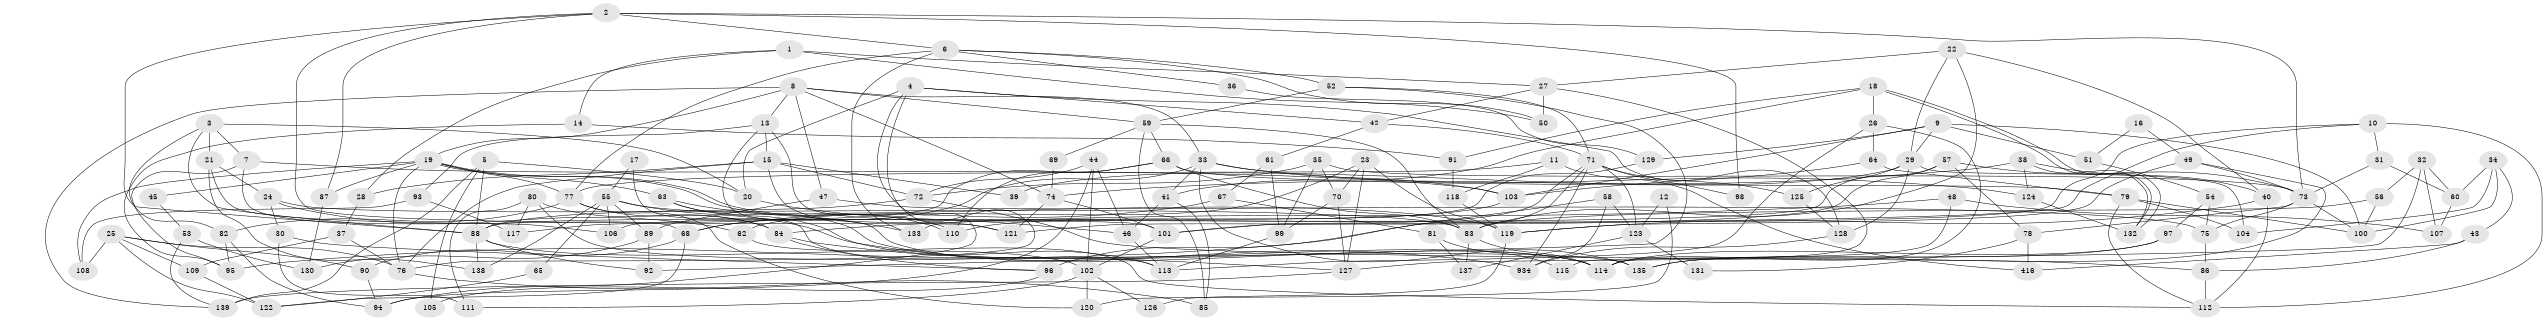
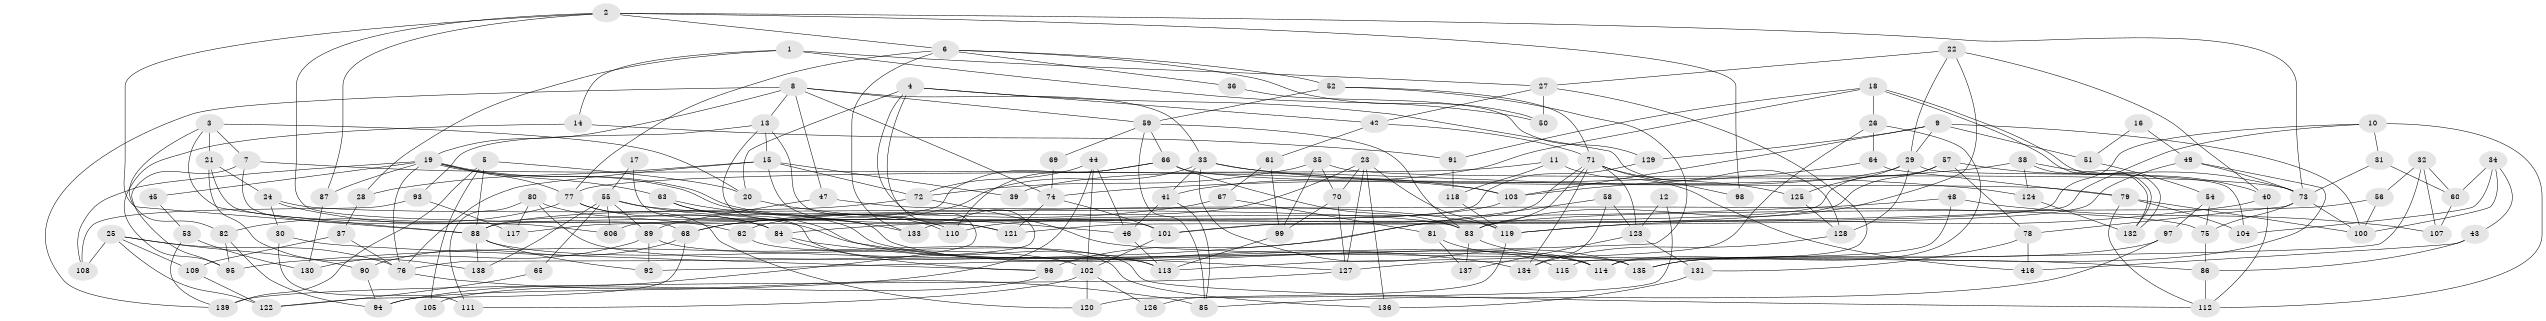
node "106": label "106" -> "606"
edge "97" -- "114": now "97" -- "85"
node "934": label "934" -> "134"
node "136": added
